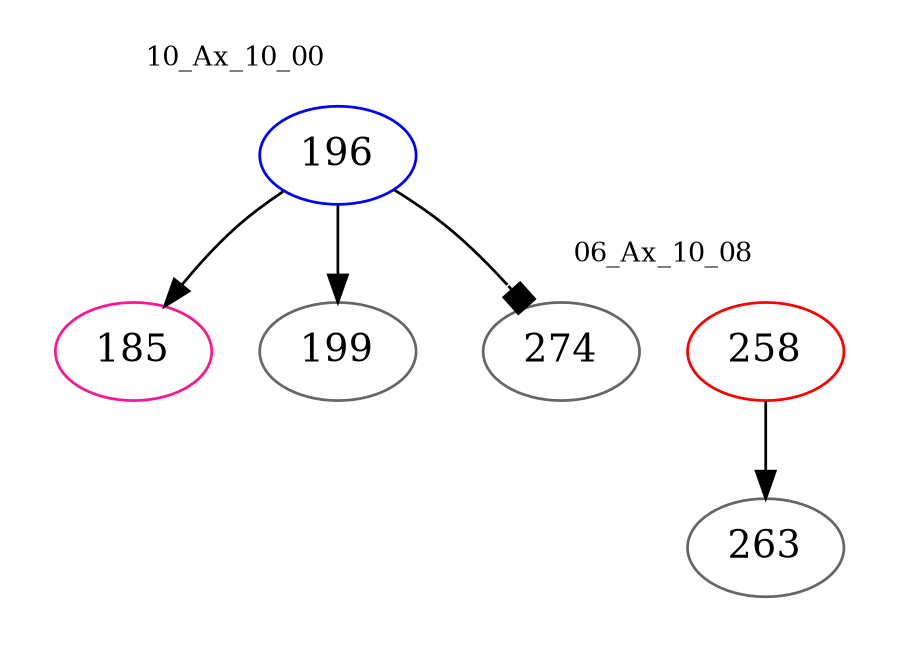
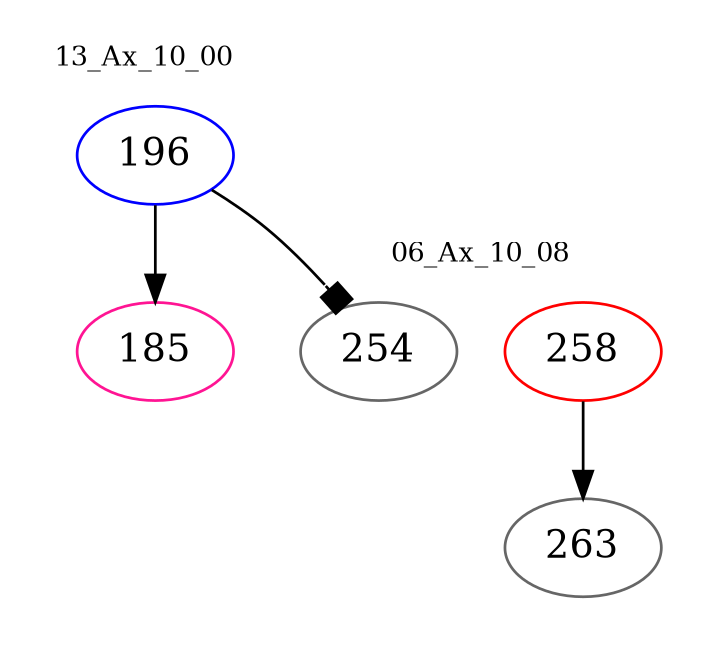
cluster "10_Ax_10_00": label "10_Ax_10_00" -> "13_Ax_10_00"
node "199": removed
node "274": label "274" -> "254"
